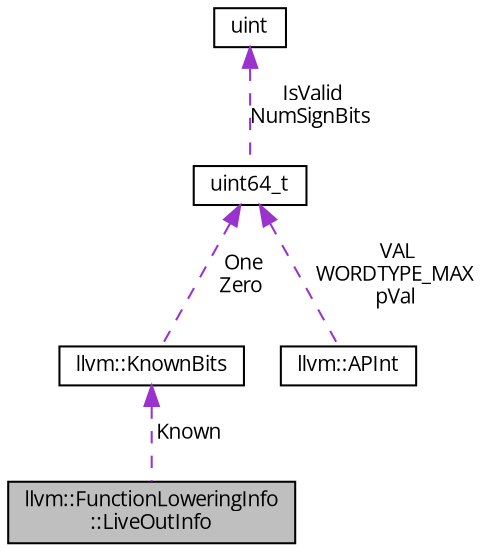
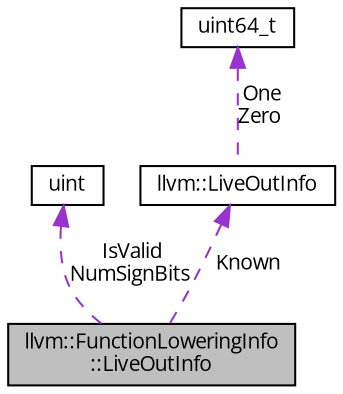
edge "uint64_t" -> "uint": now "llvm::FunctionLoweringInfo ::LiveOutInfo" -> "uint"
node "llvm::KnownBits": label "llvm::KnownBits" -> "llvm::LiveOutInfo"
node "llvm::APInt": removed
